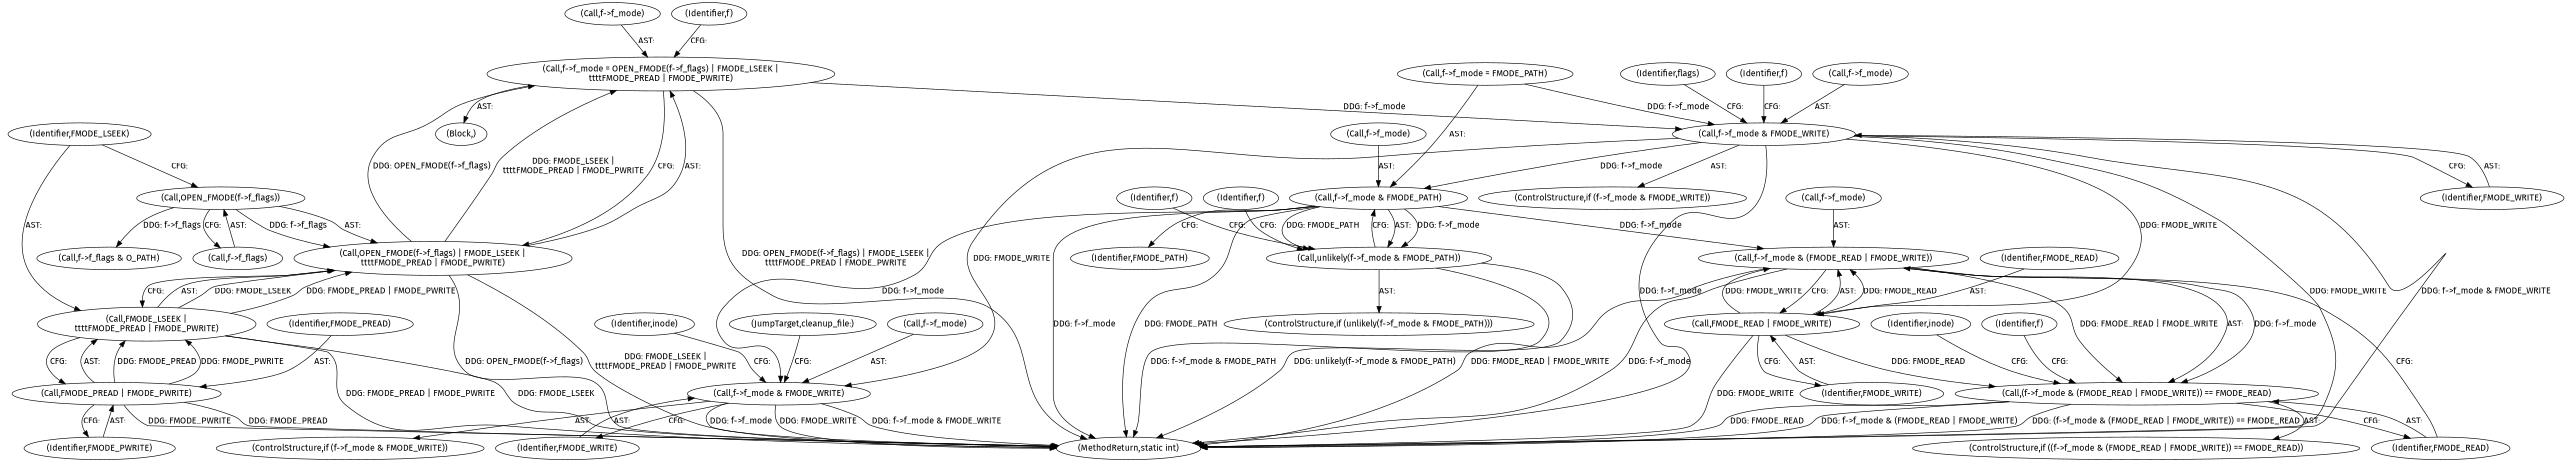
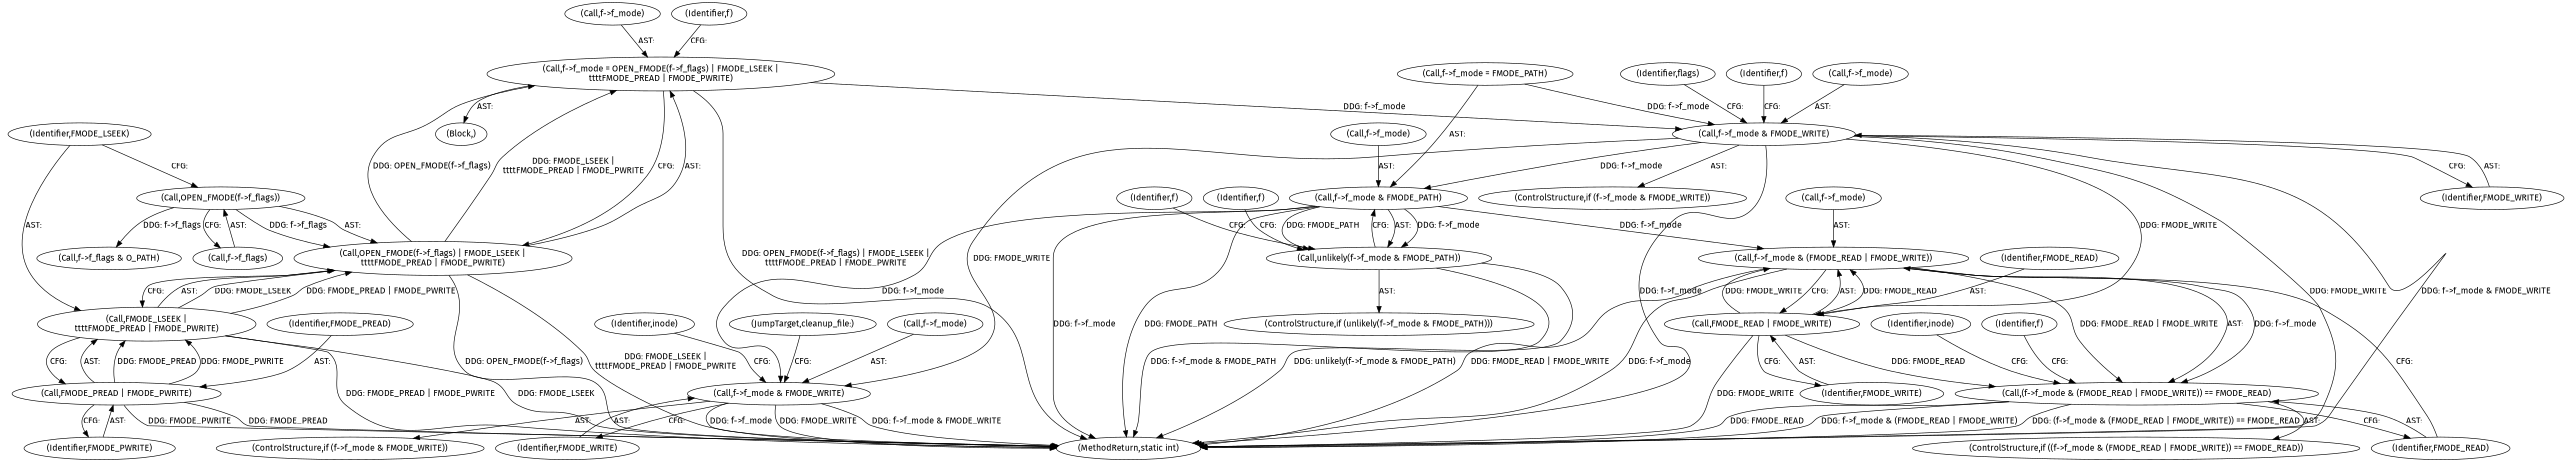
node "(Identifier,FMODE_PATH)": removed
